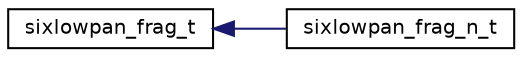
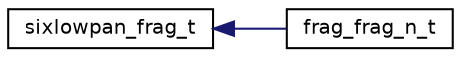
node "sixlowpan_frag_n_t": label "sixlowpan_frag_n_t" -> "frag_frag_n_t"
